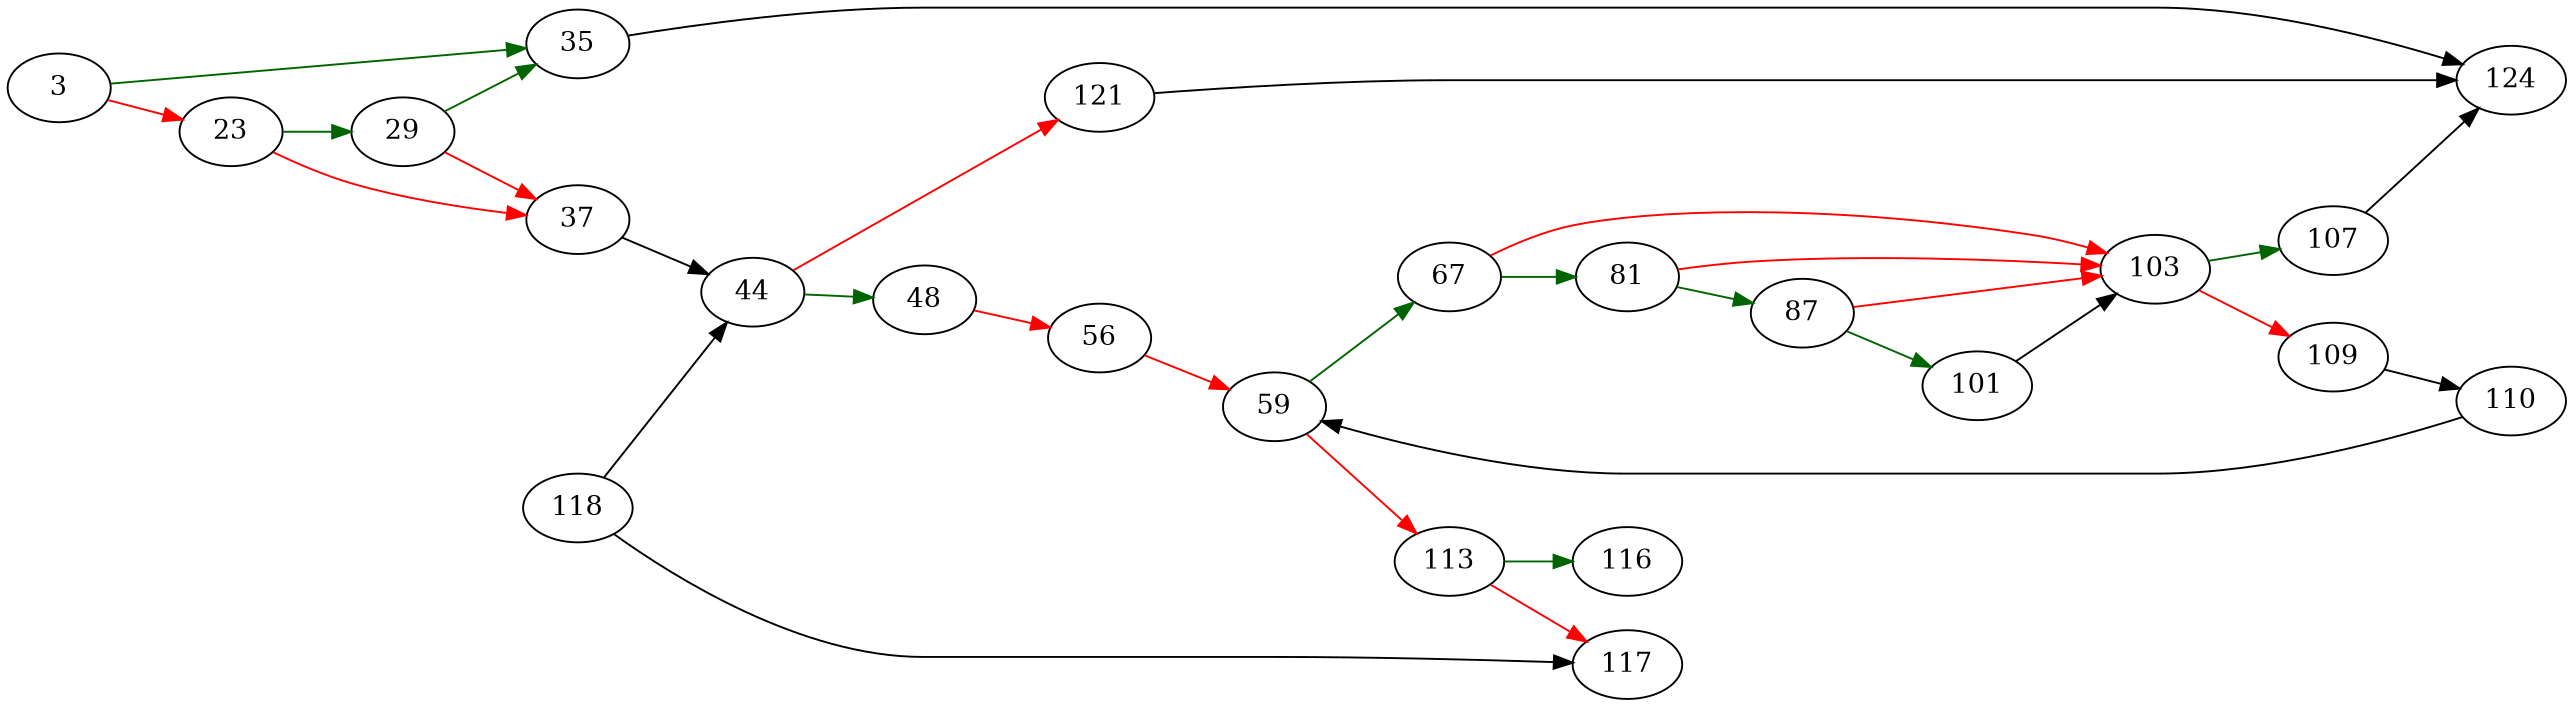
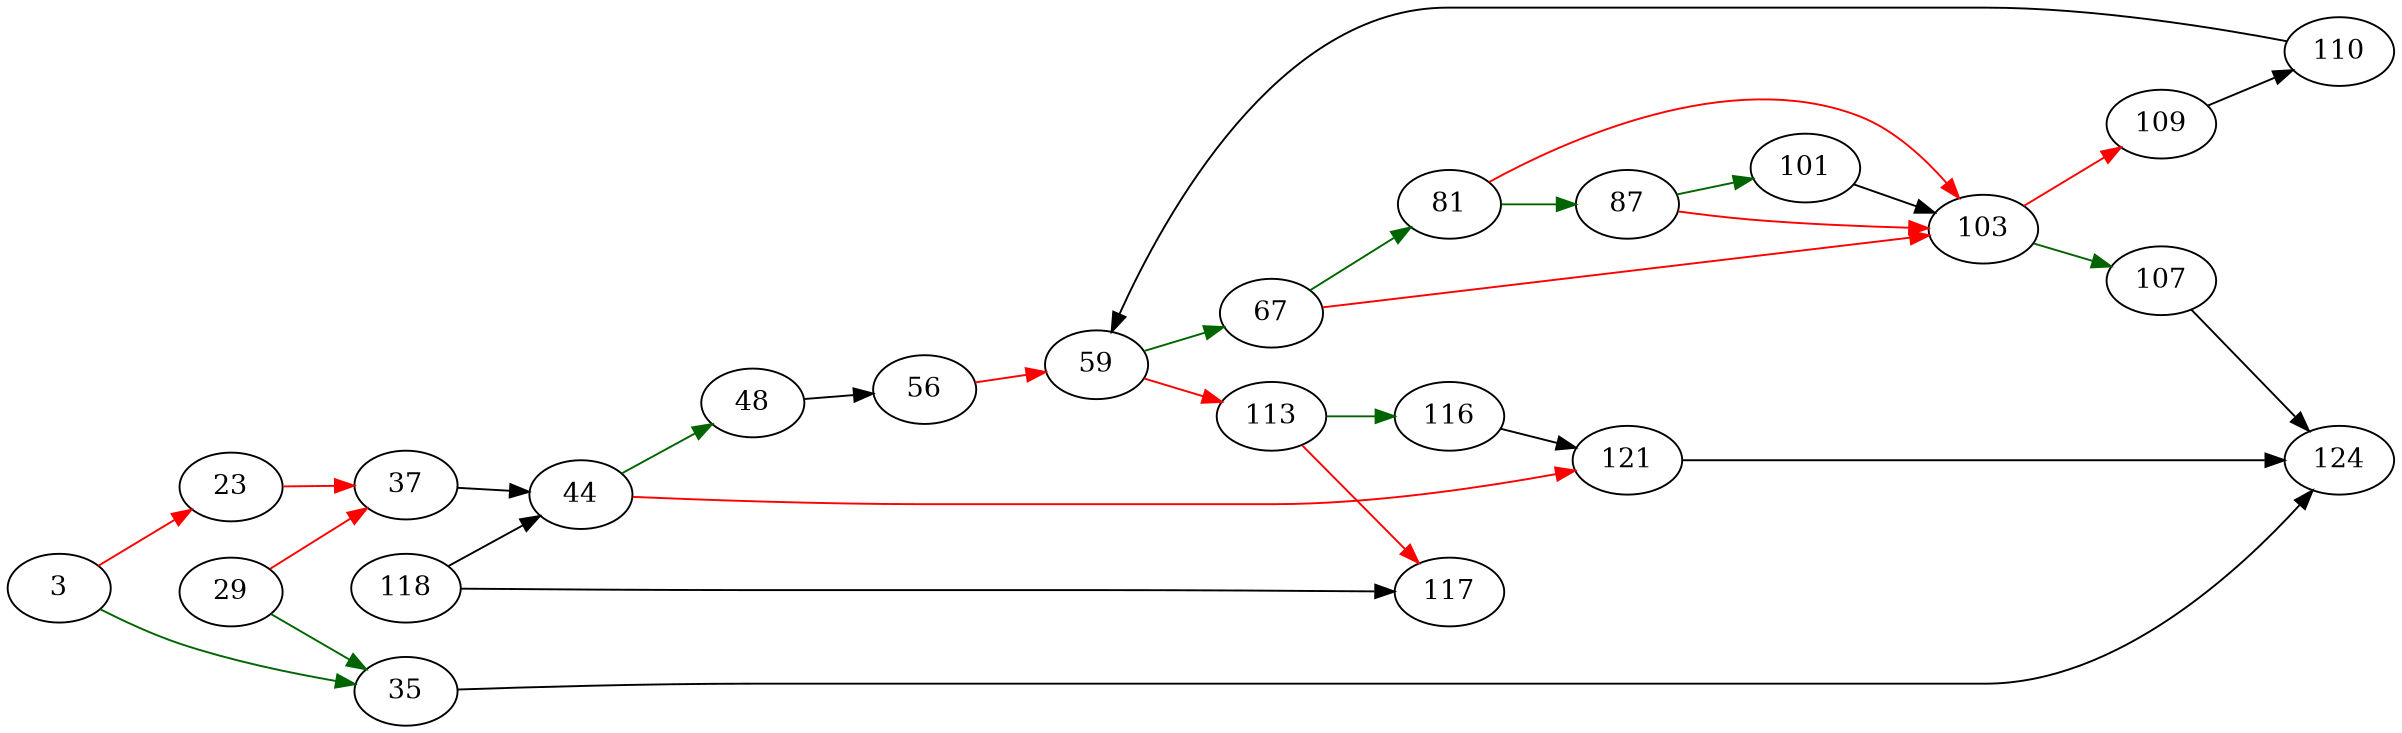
edge "23" -> "29": removed
edge "48" -> "56": color red -> black
edge "116" -> "121": added
